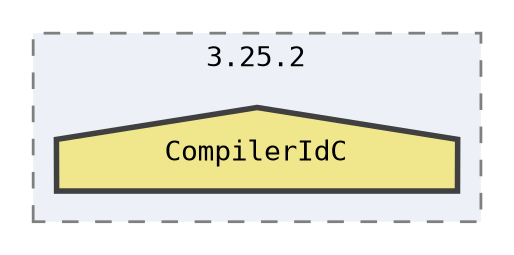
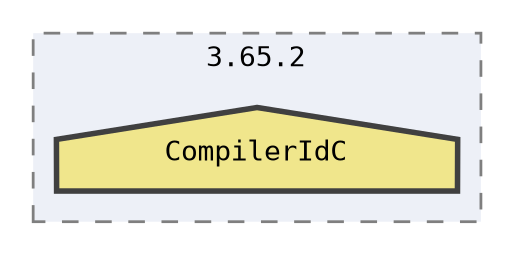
cluster "3.25.2": label "3.25.2" -> "3.65.2"
